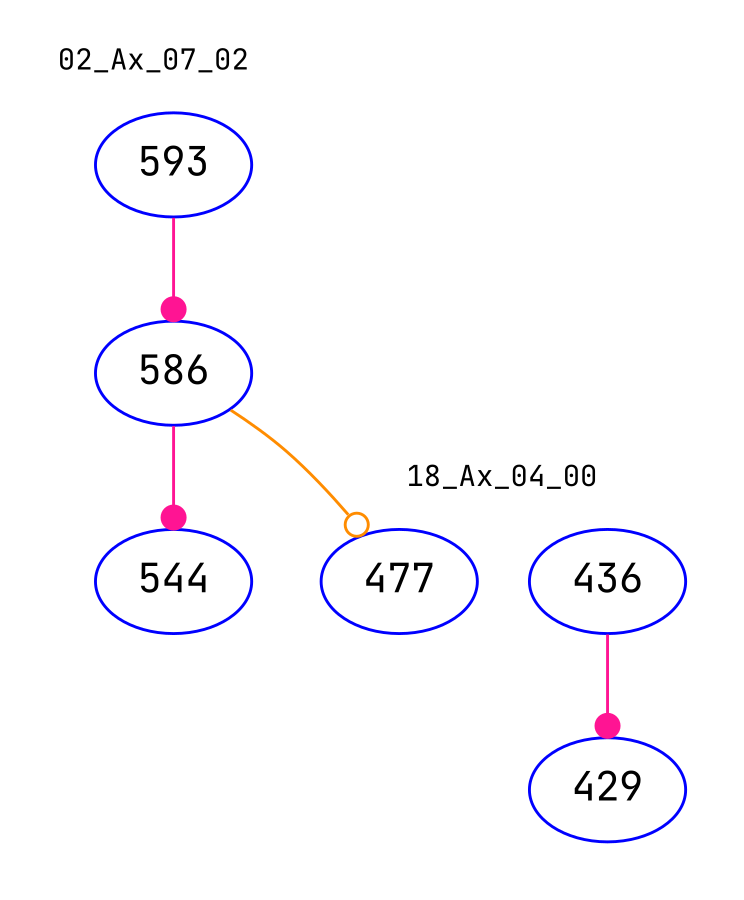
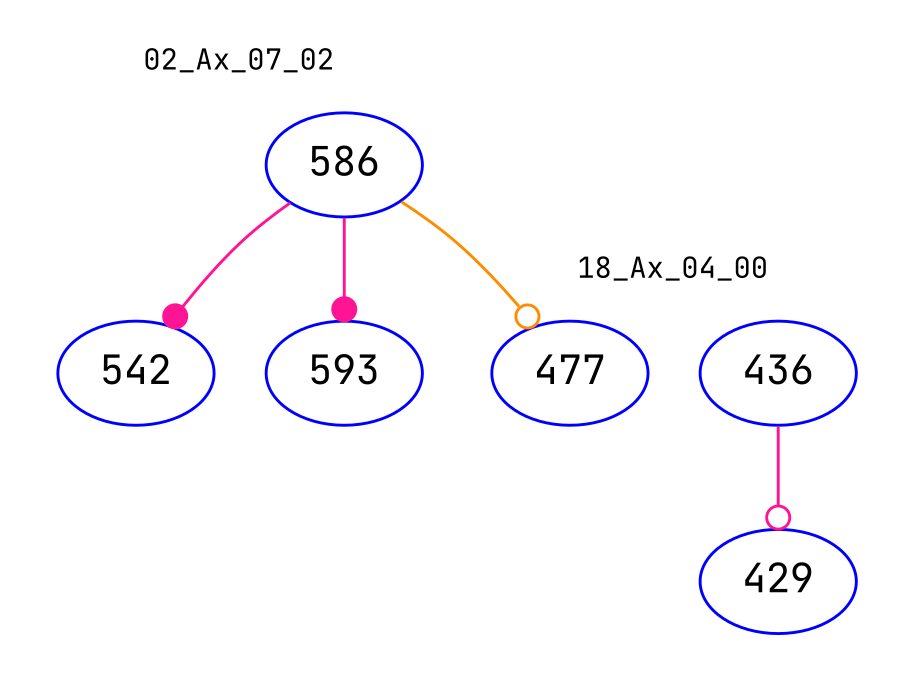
edge "593" -> "586": reversed
node "544": label "544" -> "542"
edge "436" -> "429": arrowhead dot -> odot
